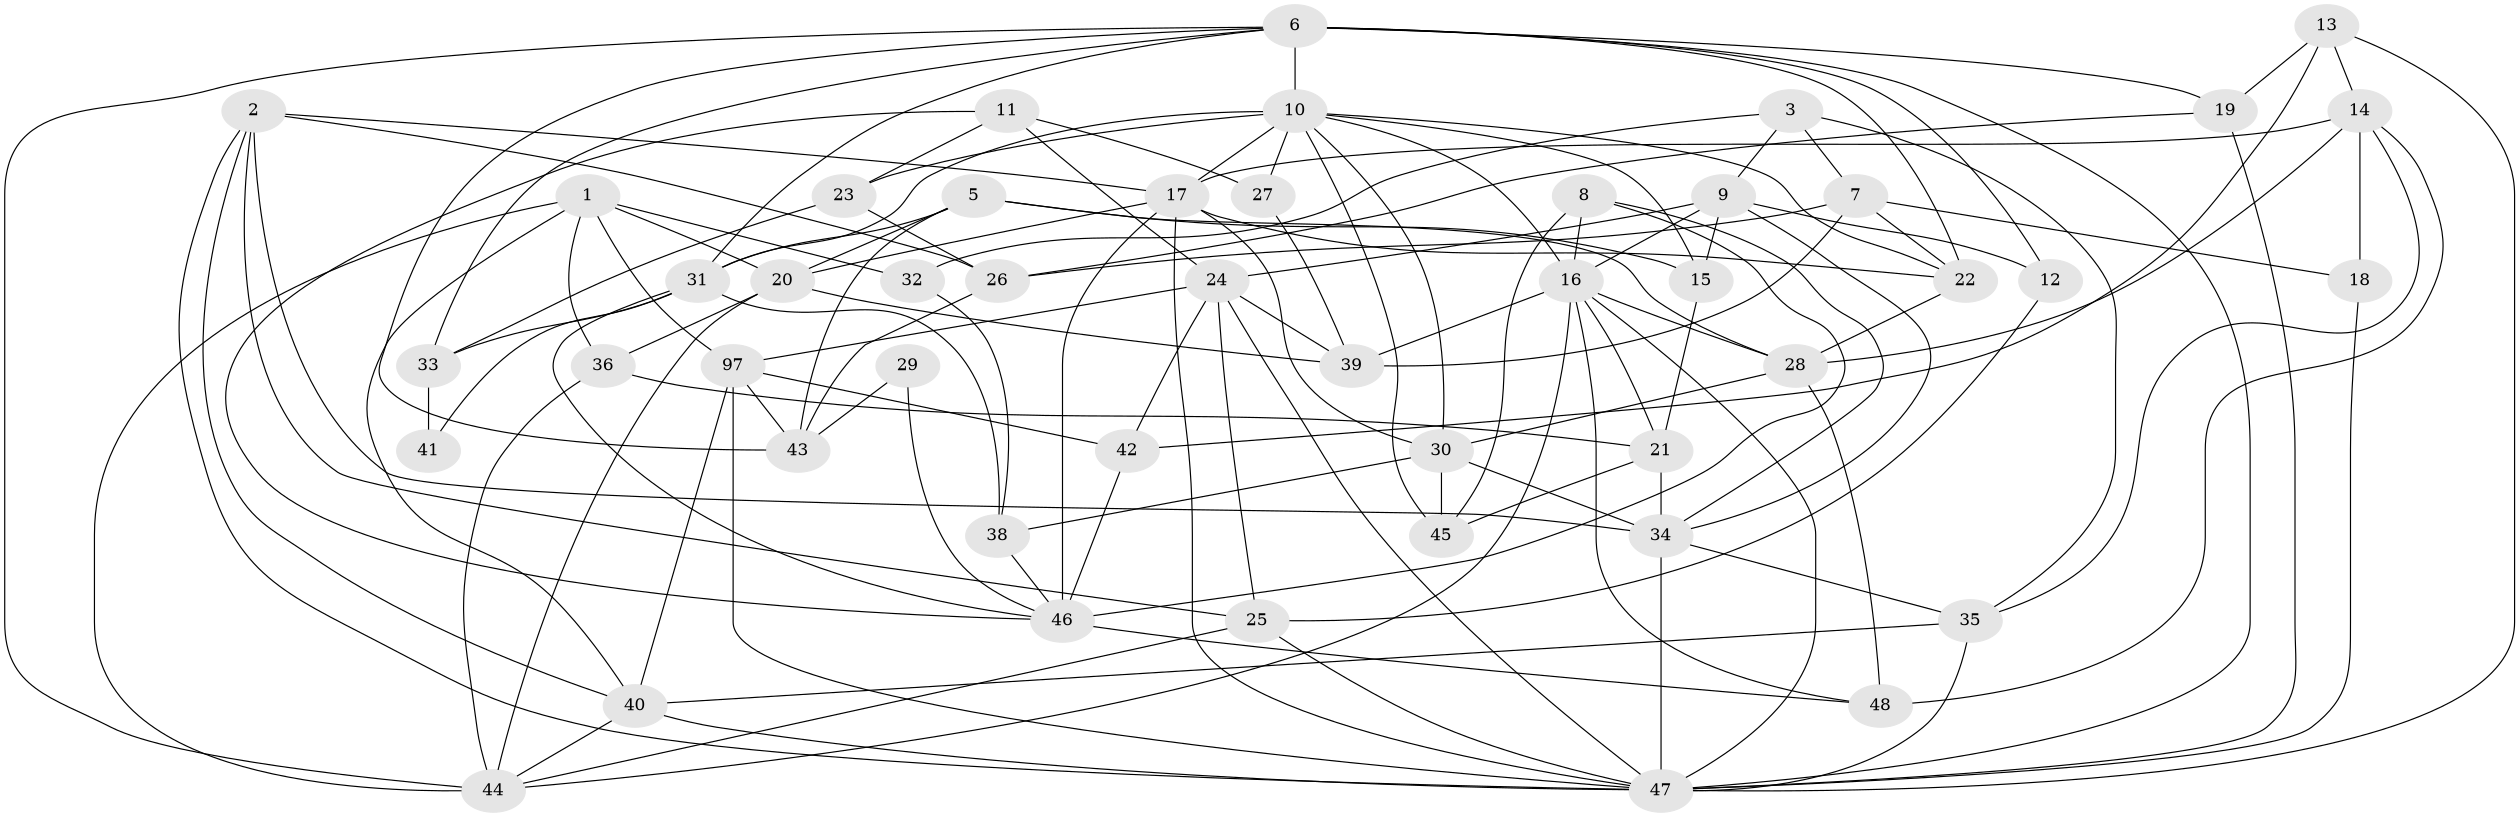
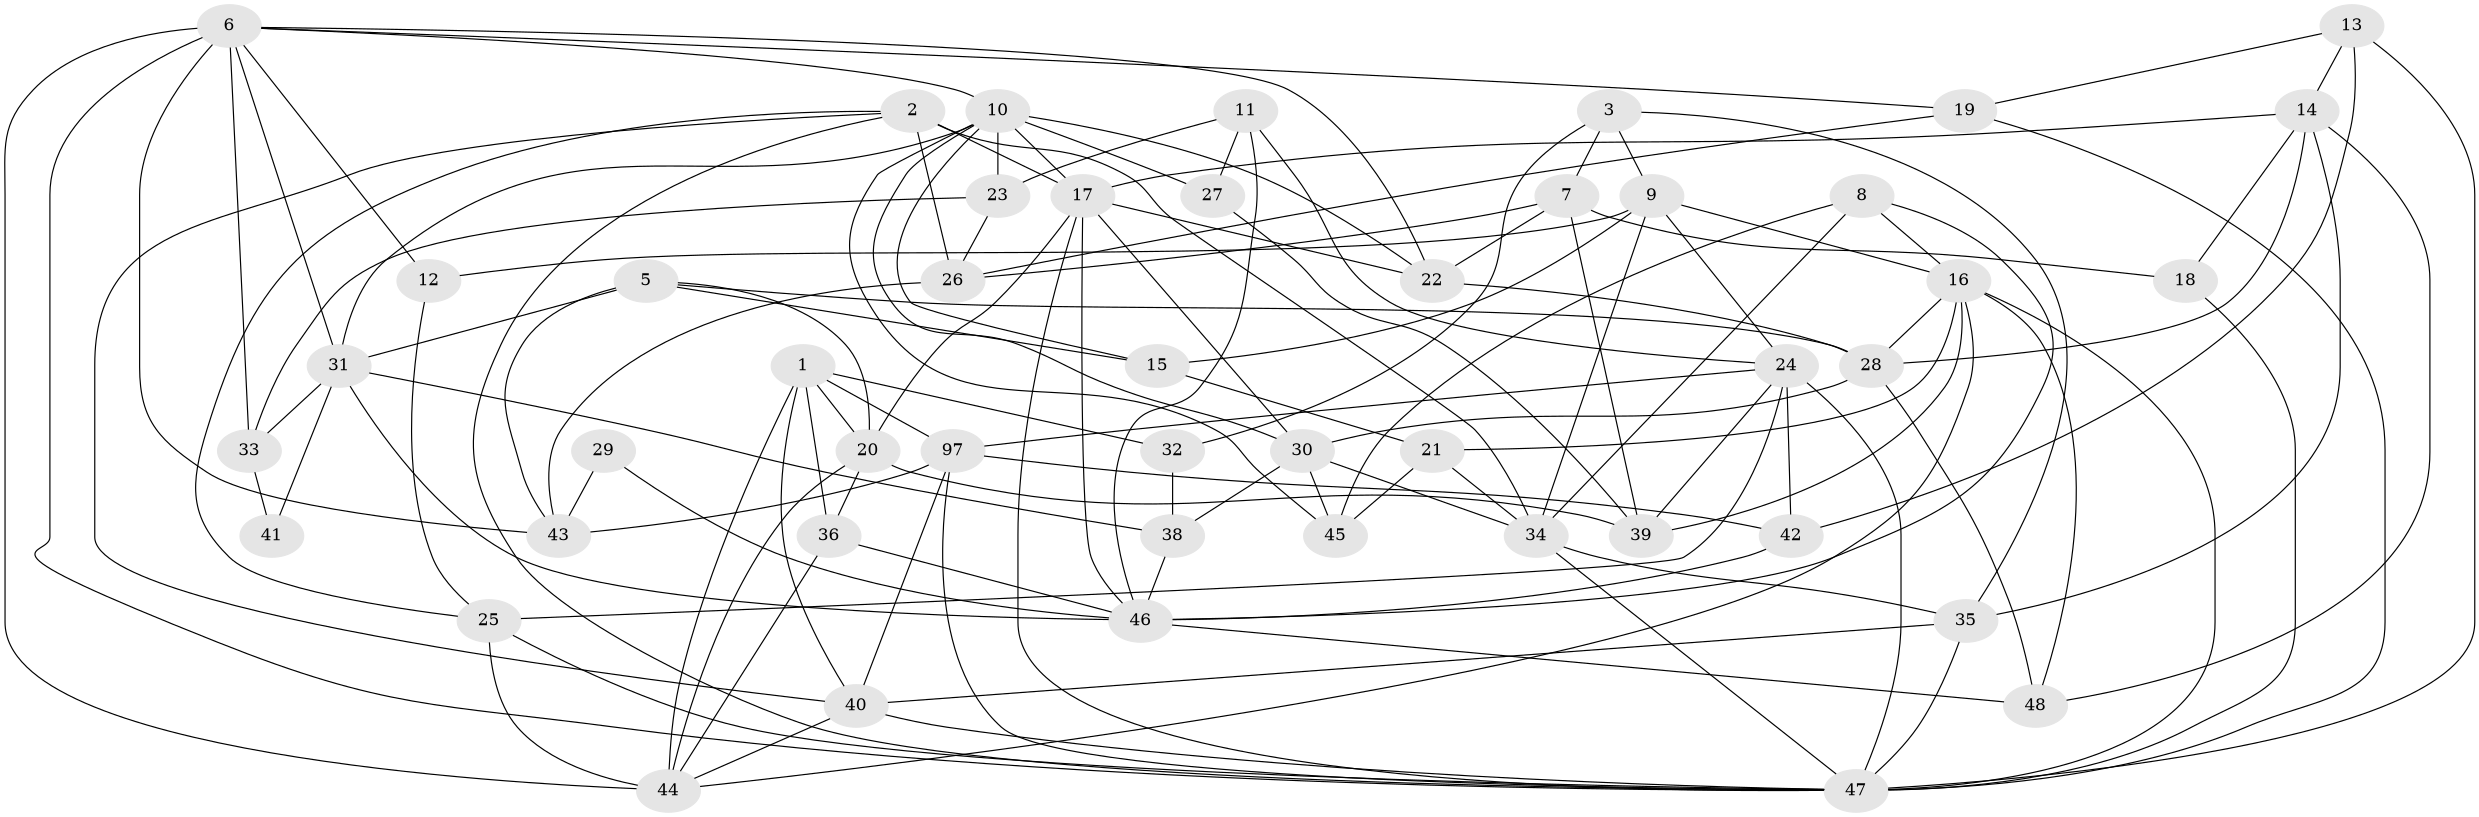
edge "10" -- "16": removed
edge "36" -- "21": now "36" -- "46"
